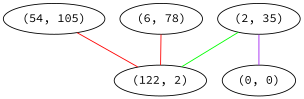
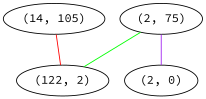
node "(54, 105)": label "(54, 105)" -> "(14, 105)"
node "(6, 78)": removed
node "(2, 35)": label "(2, 35)" -> "(2, 75)"
node "(0, 0)": label "(0, 0)" -> "(2, 0)"
